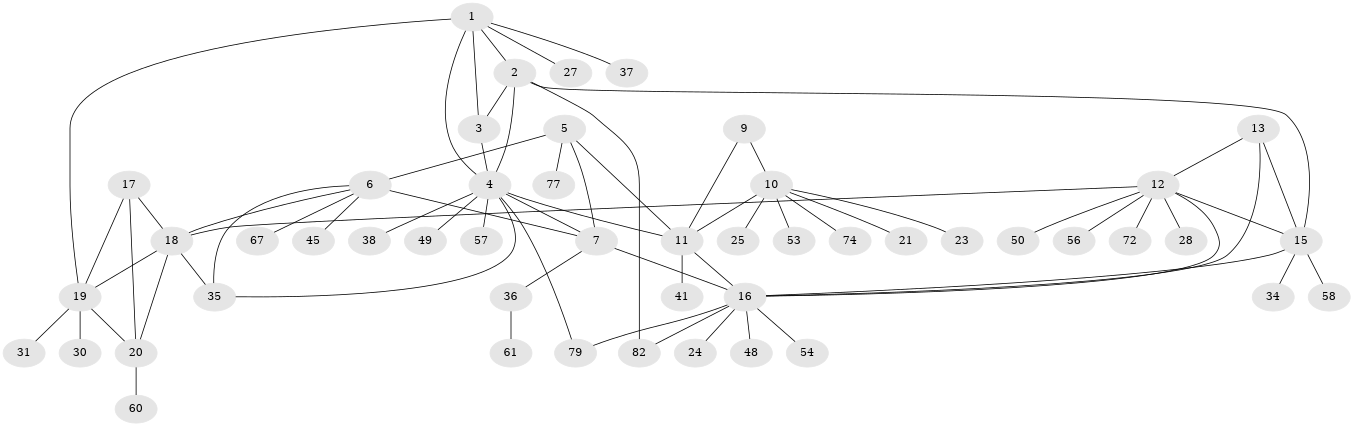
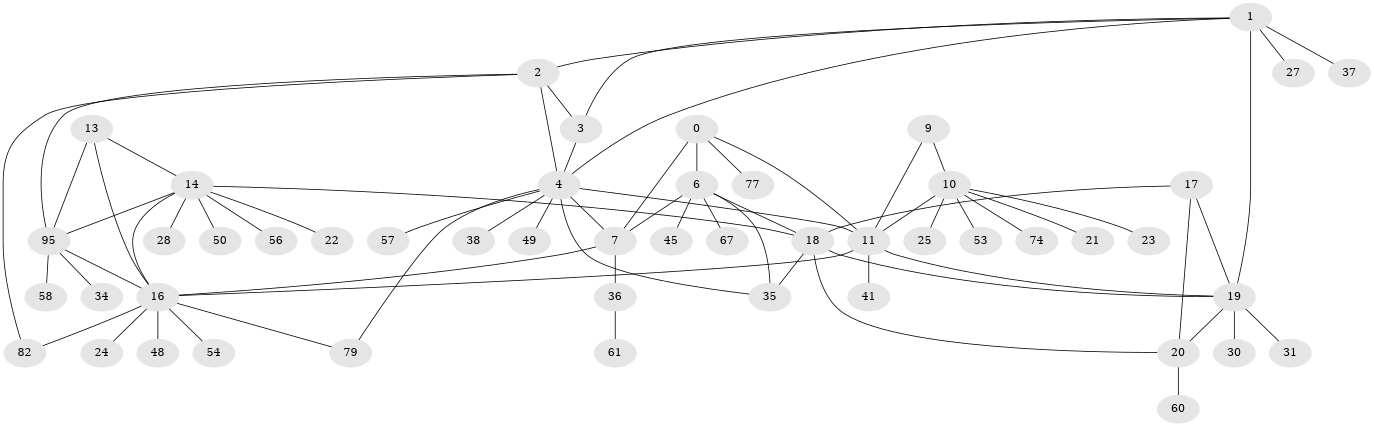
node "5": label "5" -> "0"
node "12": label "12" -> "14"
node "72": label "72" -> "22"
node "15": label "15" -> "95"
edge "11" -- "19": added
